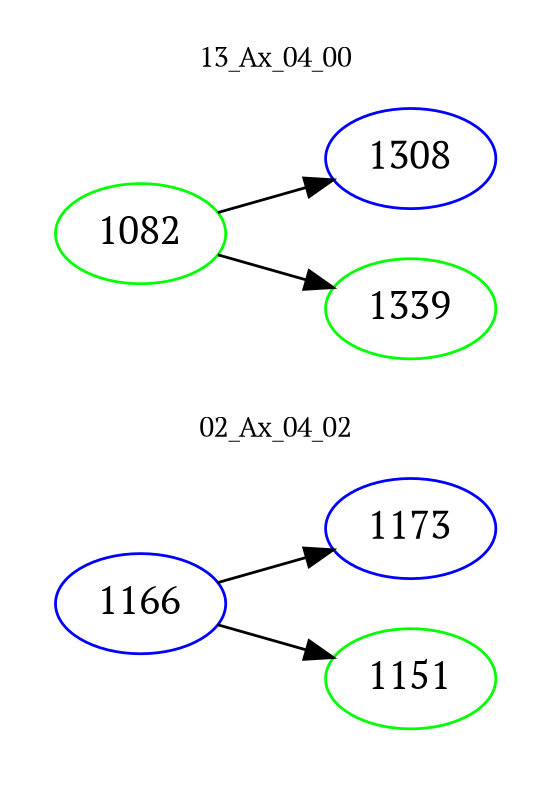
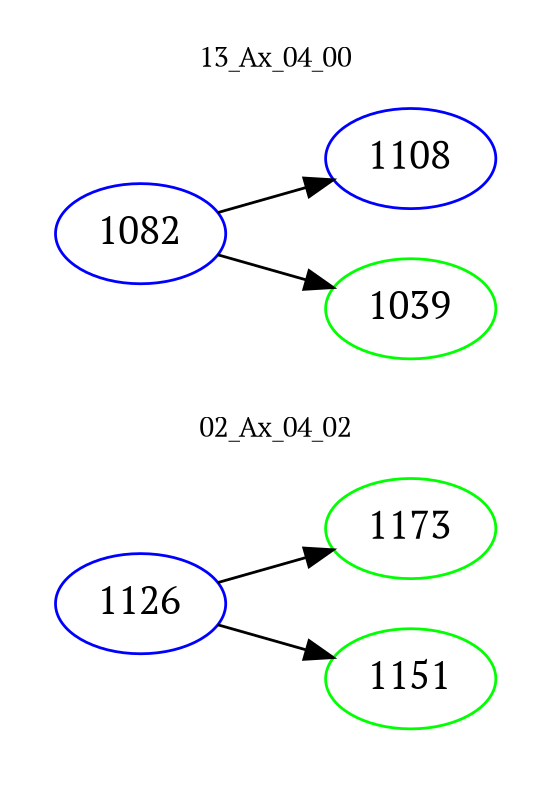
node "1308": label "1308" -> "1108"
node "1082": color green -> blue
node "1339": label "1339" -> "1039"
node "1173": color blue -> green
node "1166": label "1166" -> "1126"
